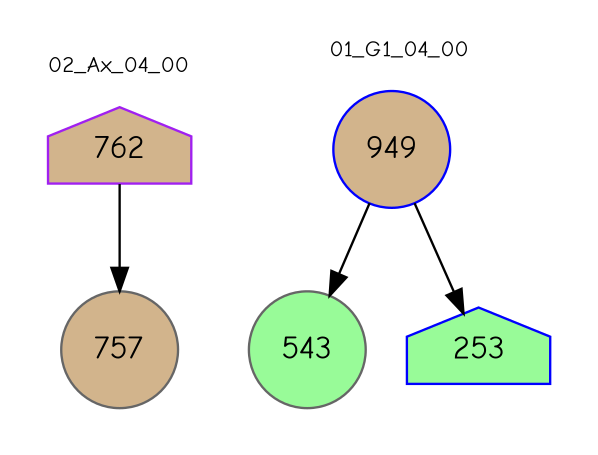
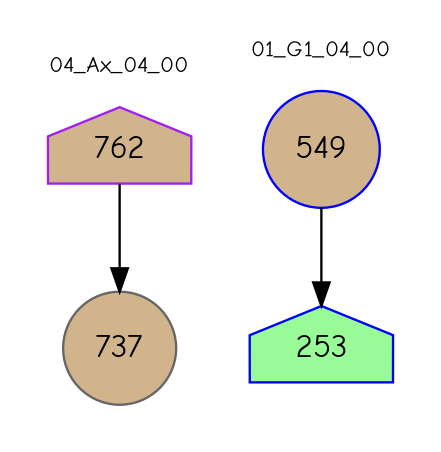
cluster "02_Ax_04_00": label "02_Ax_04_00" -> "04_Ax_04_00"
node "949": label "949" -> "549"
node "757": label "757" -> "737"
node "543": removed
